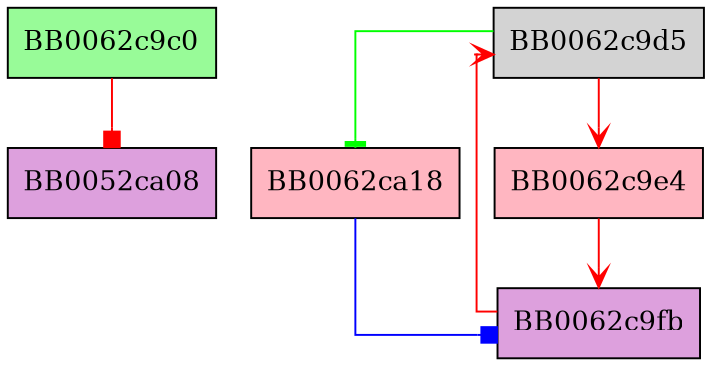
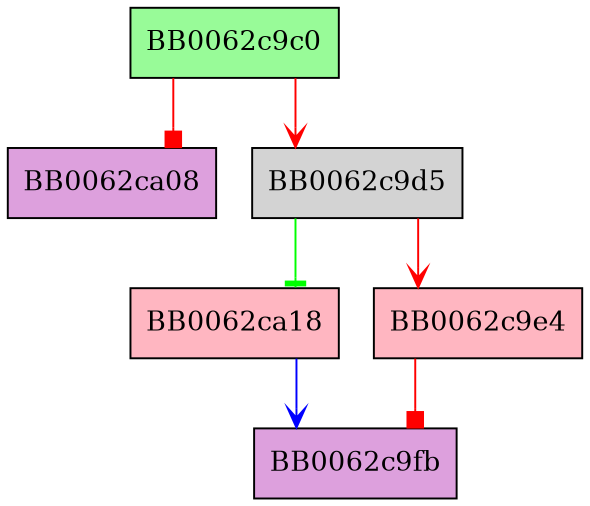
node "BB0052ca08": label "BB0052ca08" -> "BB0062ca08"
edge "BB0062c9fb" -> "BB0062c9d5": now "BB0062c9c0" -> "BB0062c9d5"
edge "BB0062c9e4" -> "BB0062c9fb": arrowhead vee -> box
edge "BB0062ca18" -> "BB0062c9fb": arrowhead box -> vee
